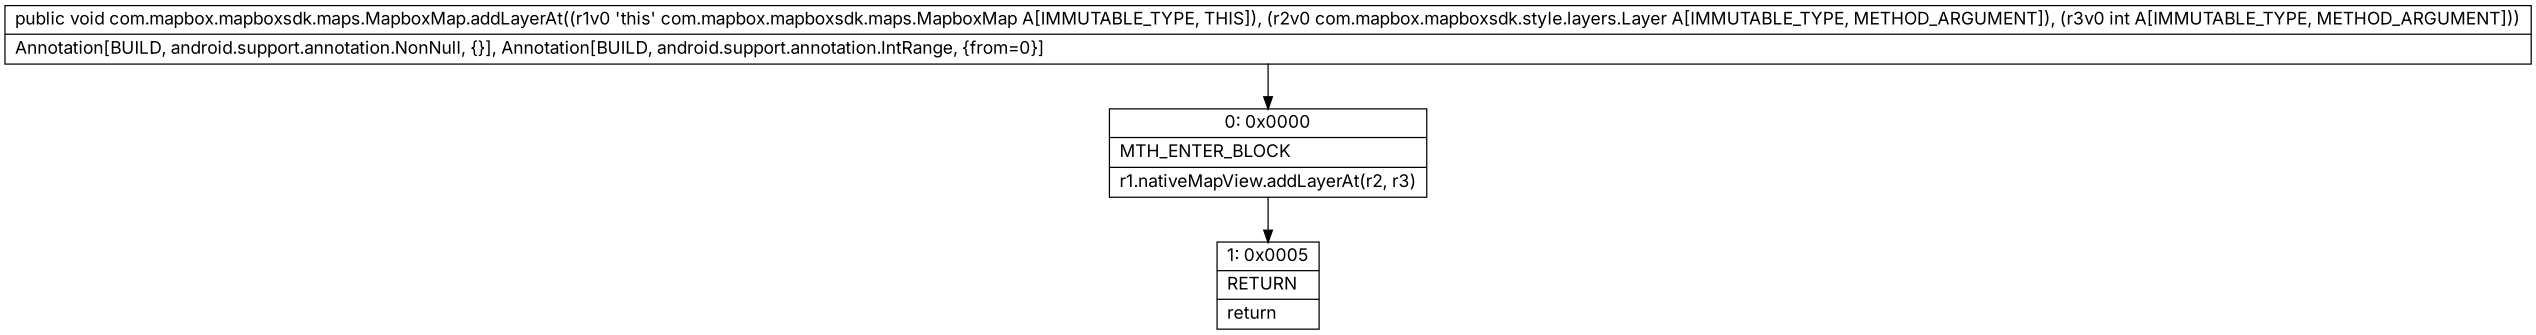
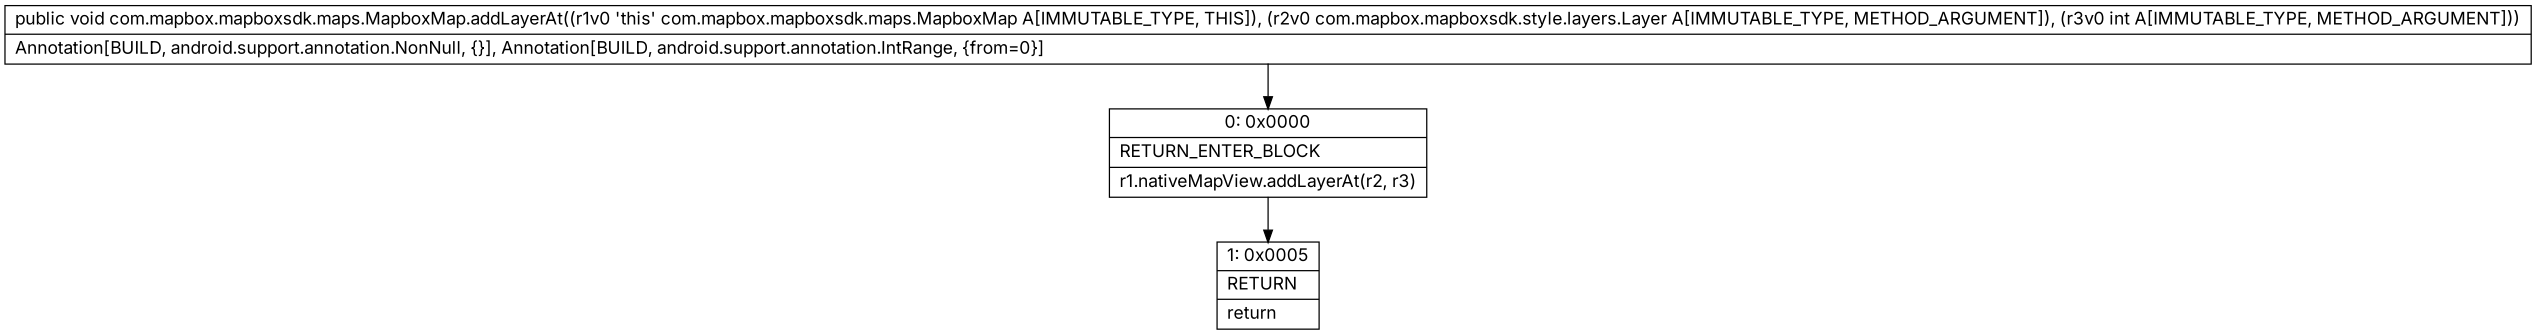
node "0: 0x0000": text "MTH_ENTER_BLOCK" -> "RETURN_ENTER_BLOCK"
